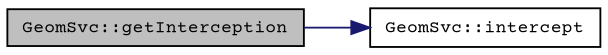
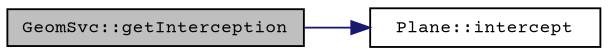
node "GeomSvc::intercept": label "GeomSvc::intercept" -> "Plane::intercept"
